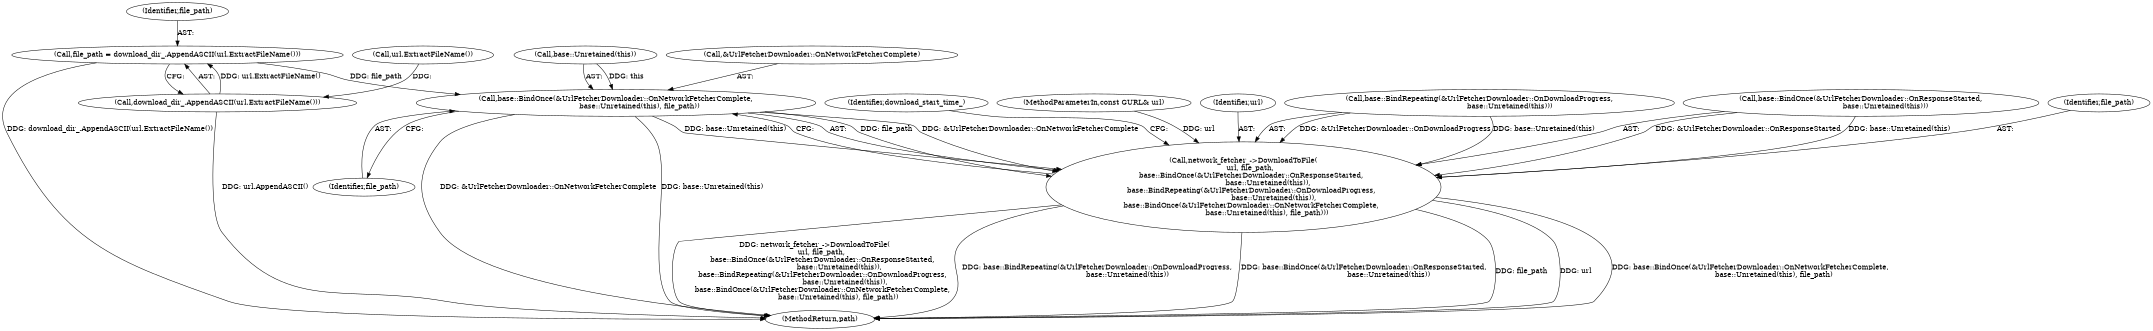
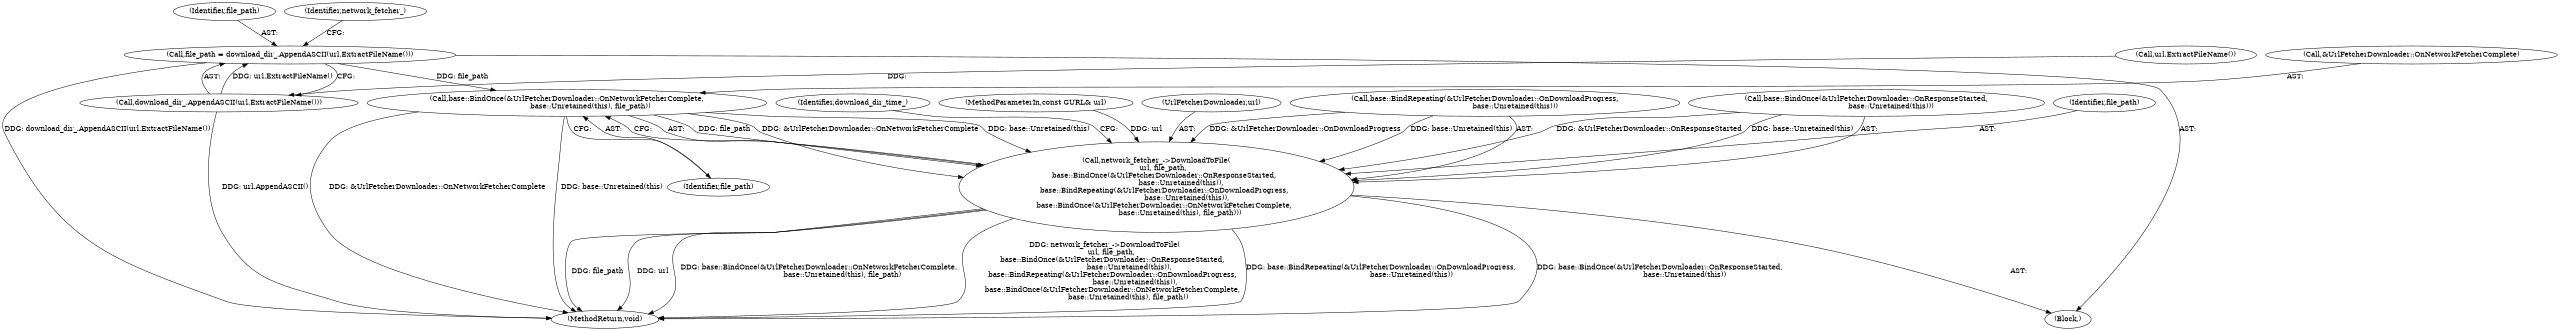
node "(Identifier,network_fetcher_)": added
node "(Call,base::Unretained(this))": removed
node "(Identifier,download_start_time_)": label "(Identifier,download_start_time_)" -> "(Identifier,download_dir_time_)"
node "(Identifier,url)": label "(Identifier,url)" -> "(UrlFetcherDownloader,url)"
node "(MethodReturn,path)": label "(MethodReturn,path)" -> "(MethodReturn,void)"
node "(Block,)": added
